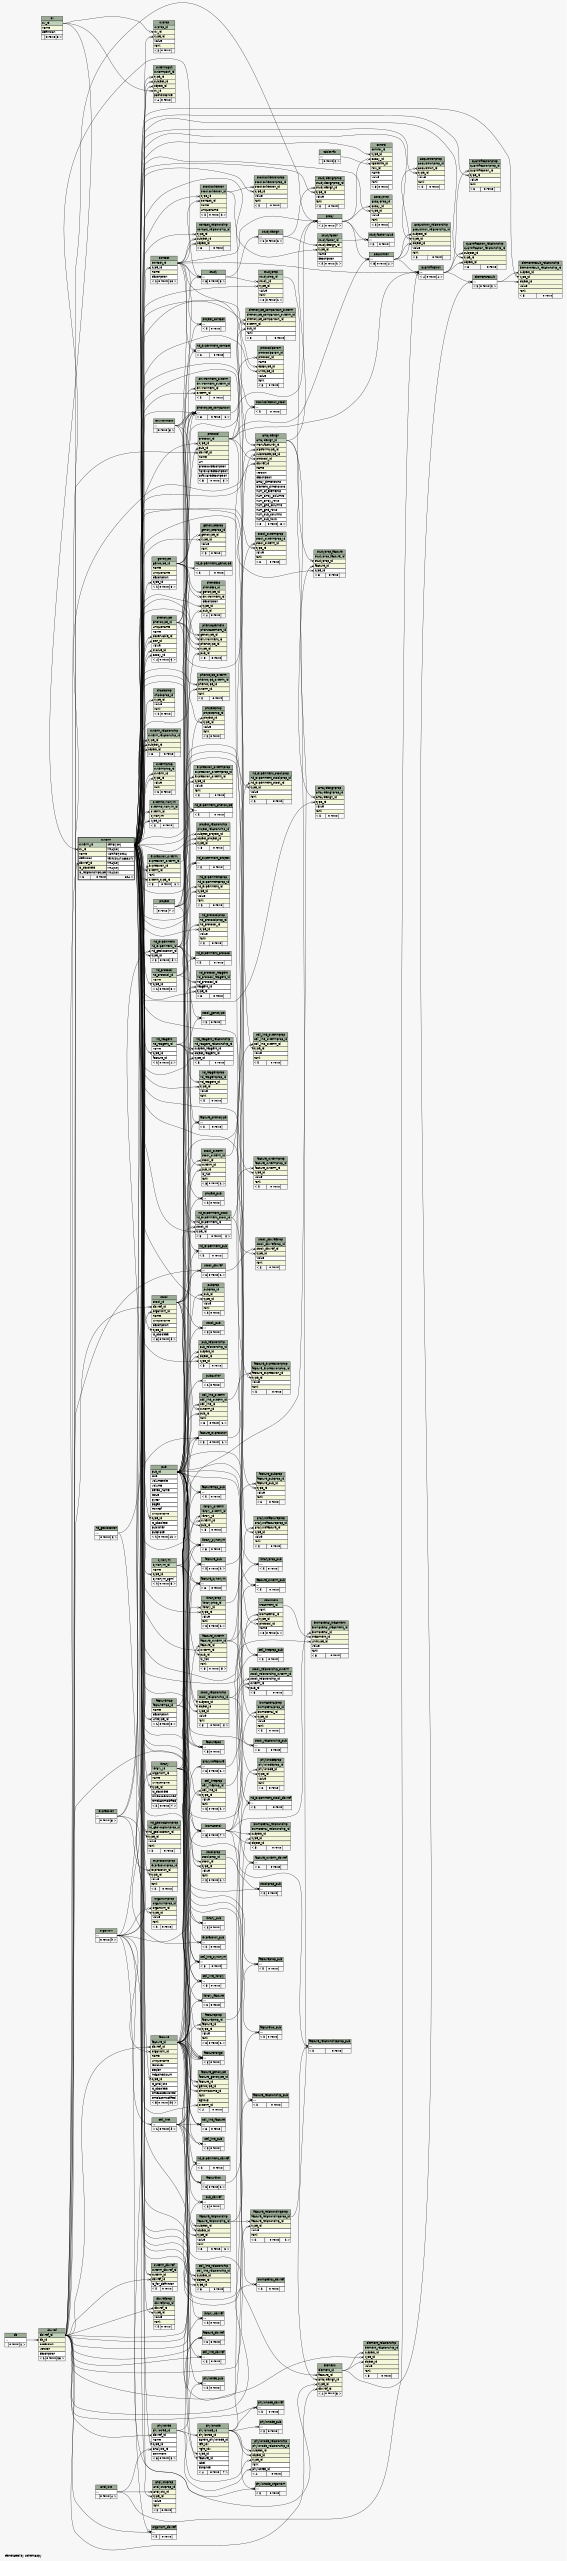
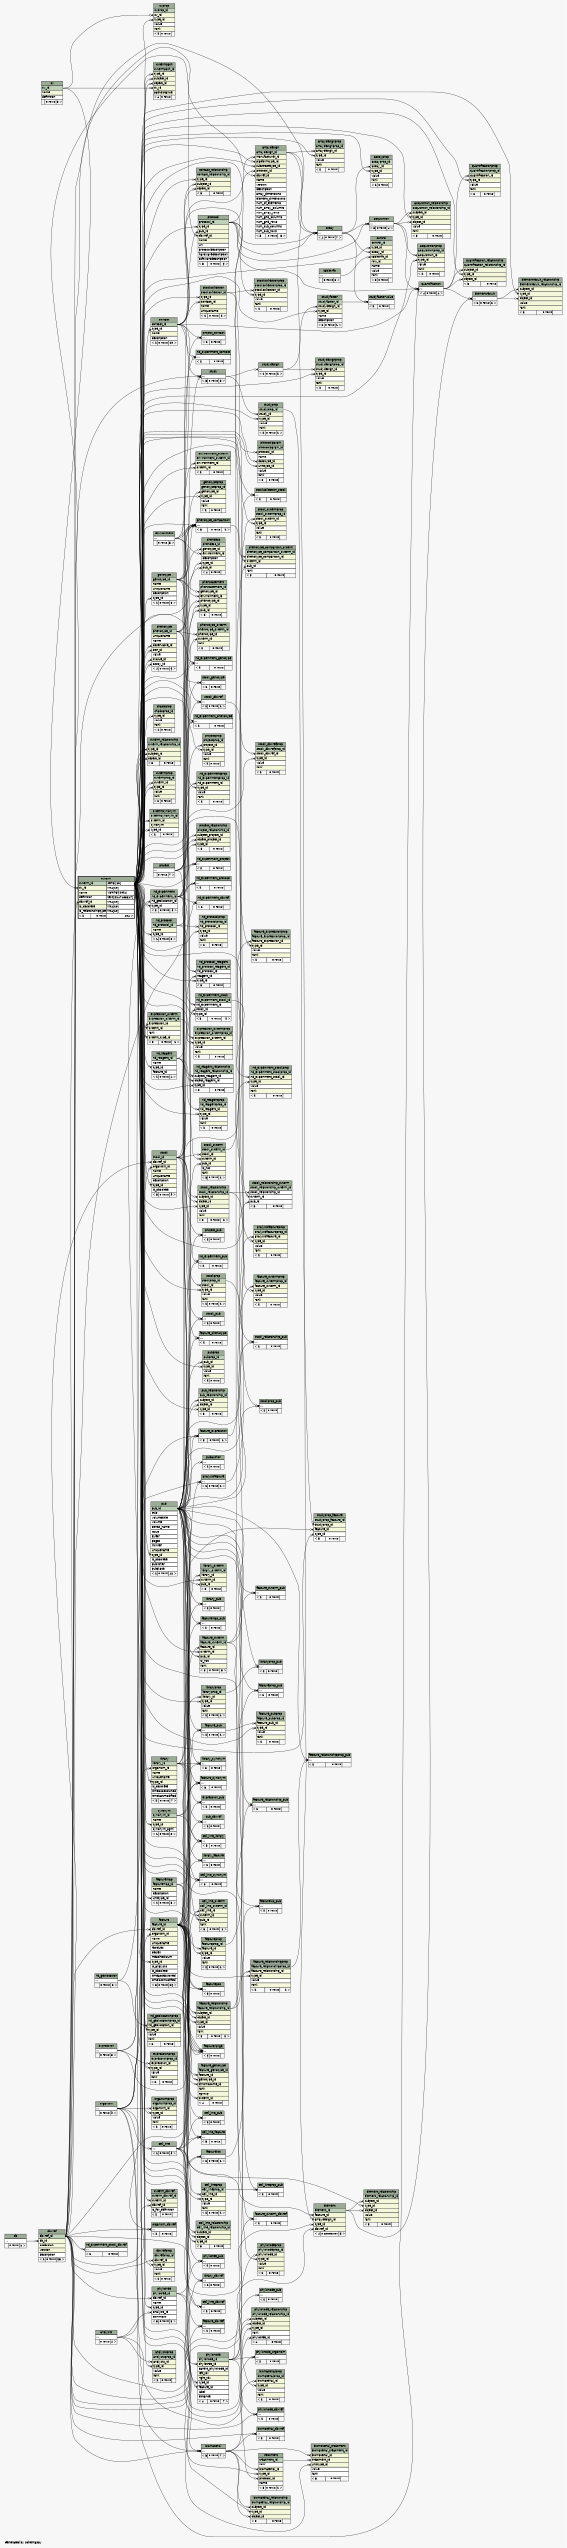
edge "nd_experiment" -> "nd_experiment_genotype": added
node "cell_line_cvtermprop": removed
edge "nd_experiment_stock" -> "nd_experiment_stock_dbxref": removed
edge "analysis" -> "analysisfeature": added
node "element": text "0 rows" -> "0 accession"
